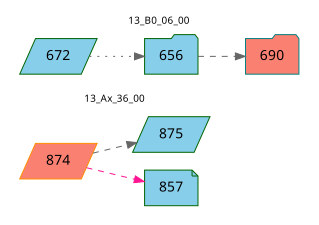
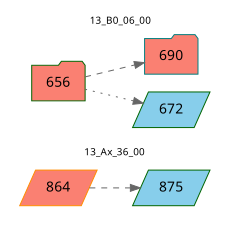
edge "672" -> "656": reversed
node "656": fillcolor skyblue -> salmon
node "874": label "874" -> "864"
node "857": removed
